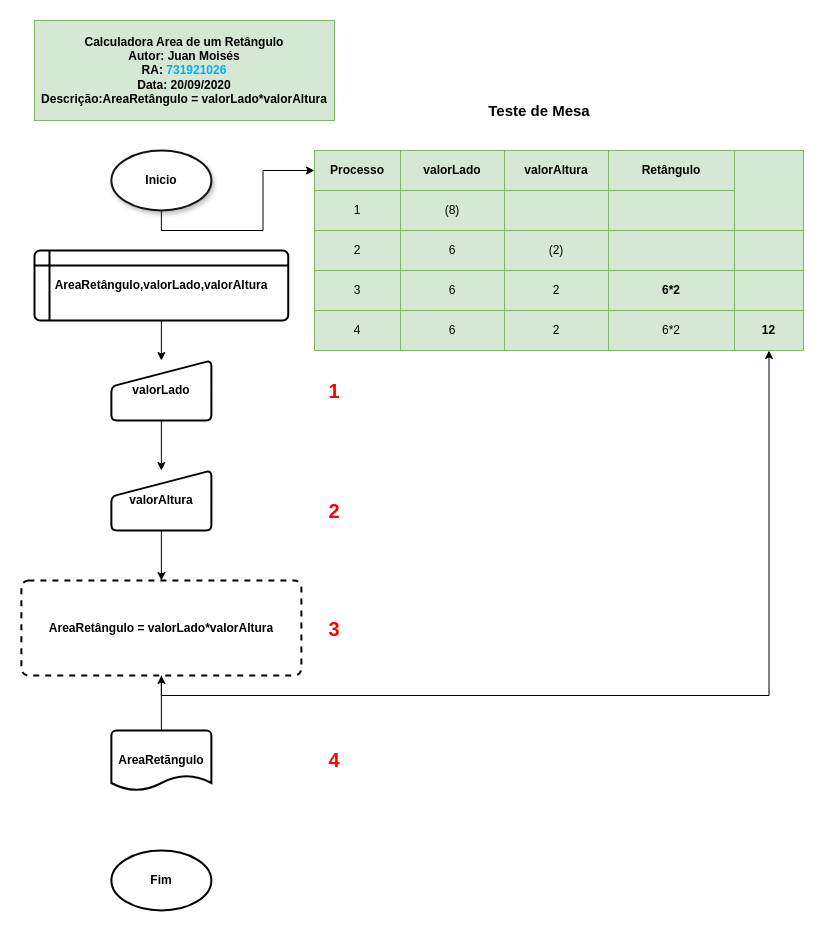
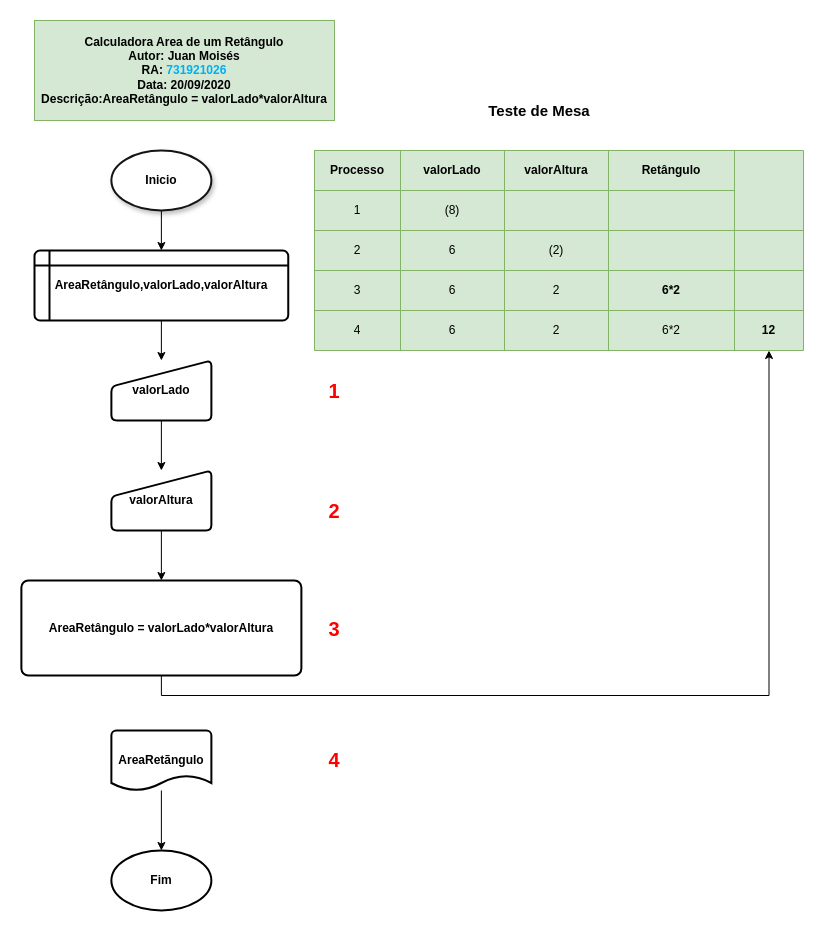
edge "Inicio" -> "Processo": now "Inicio" -> "AreaRetângulo,valorLado,valorAltura"
node "AreaRetângulo = valorLado*valorAltura": style dashed -> solid
edge "AreaRetãngulo" -> "AreaRetângulo = valorLado*valorAltura": now "AreaRetãngulo" -> "Fim"
